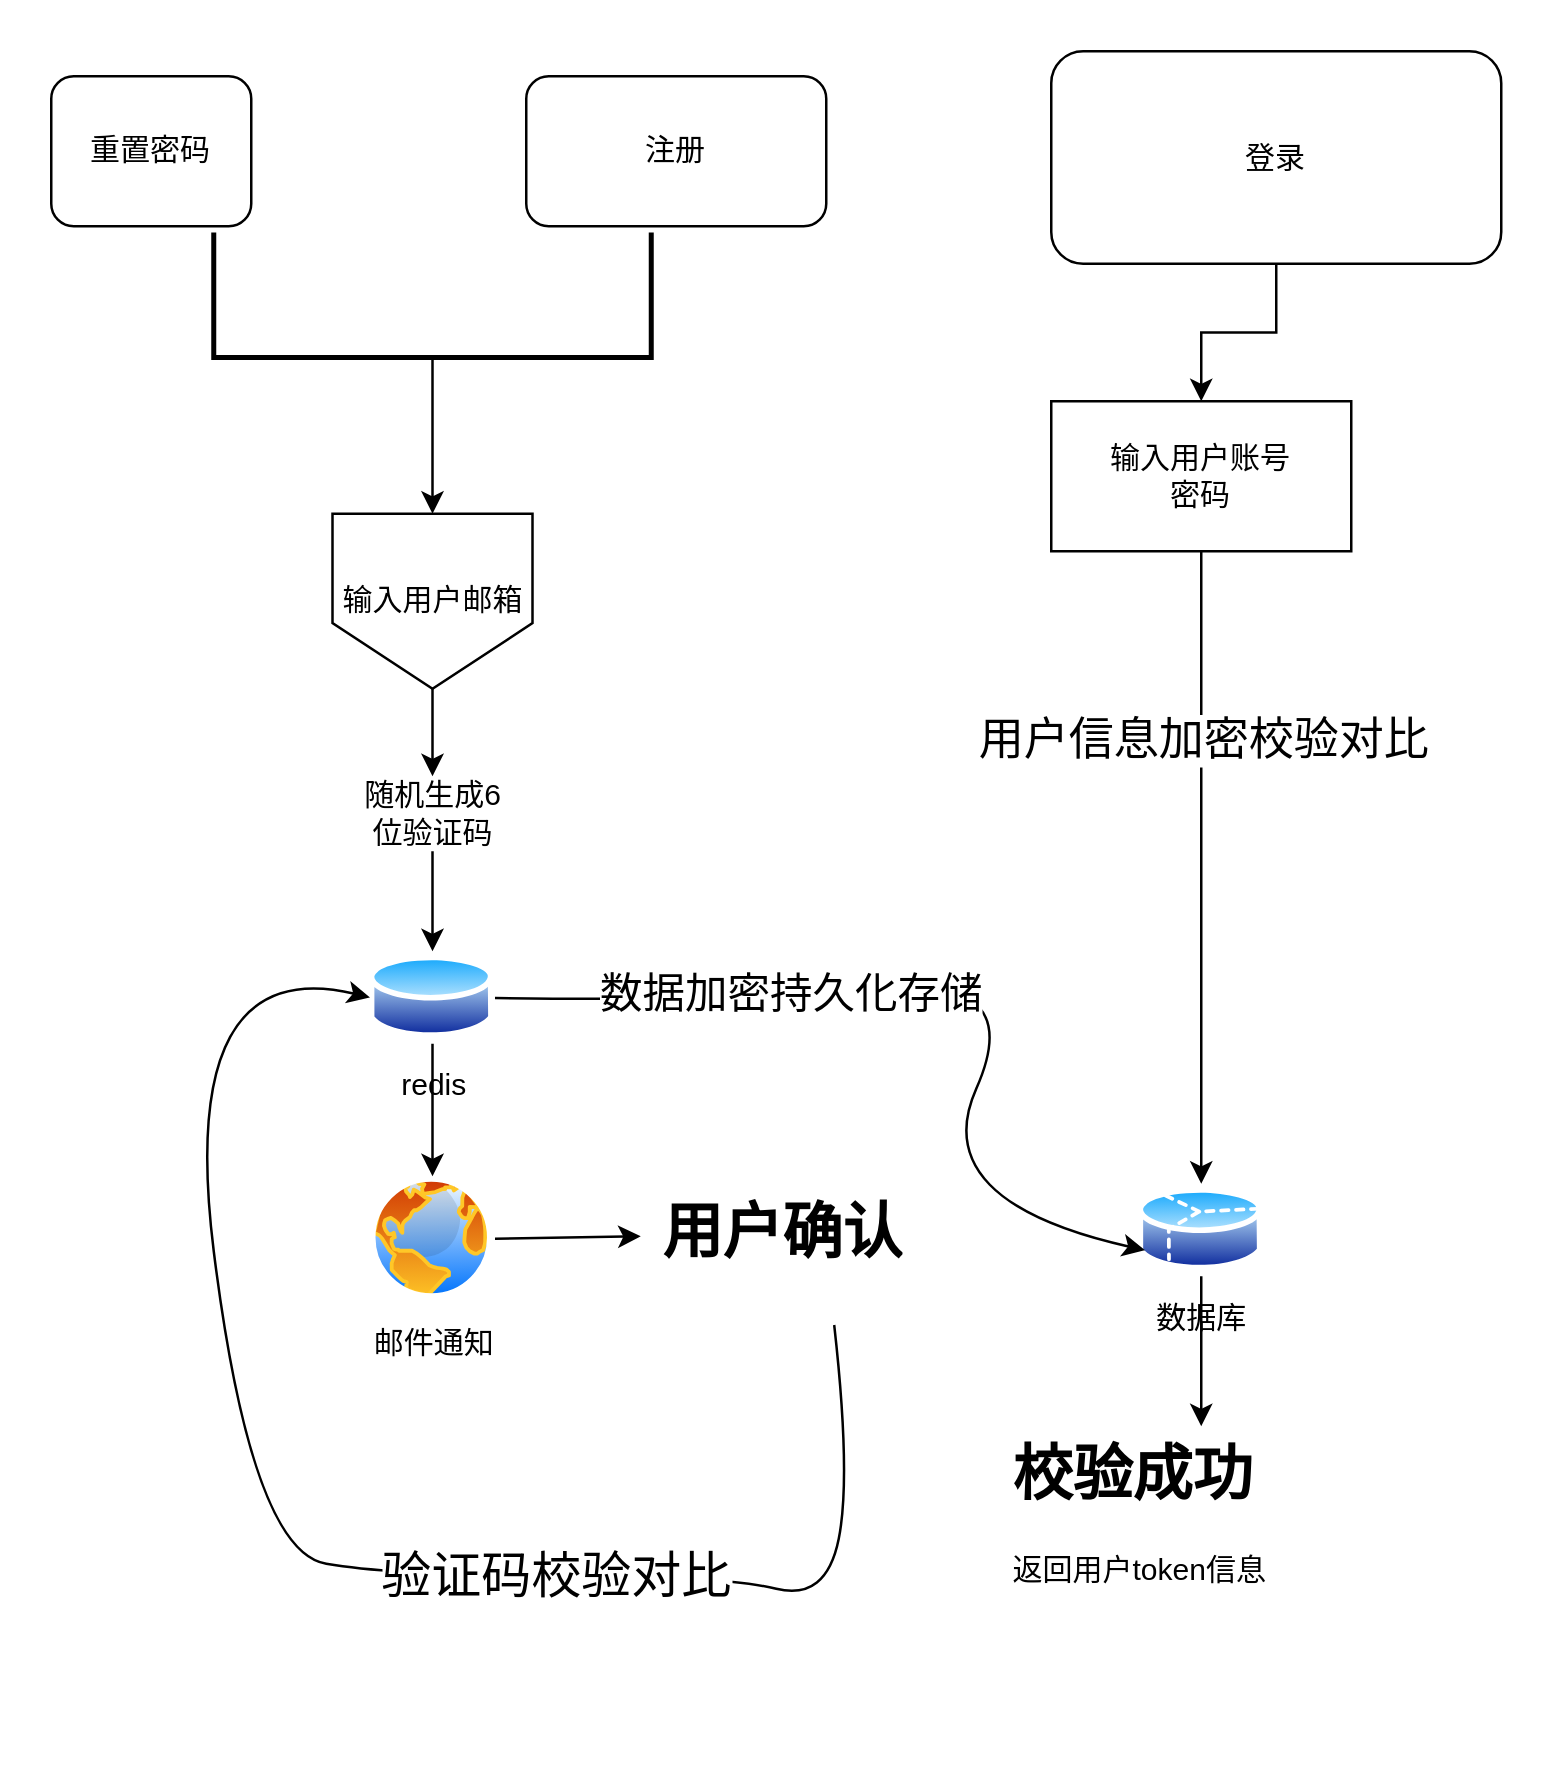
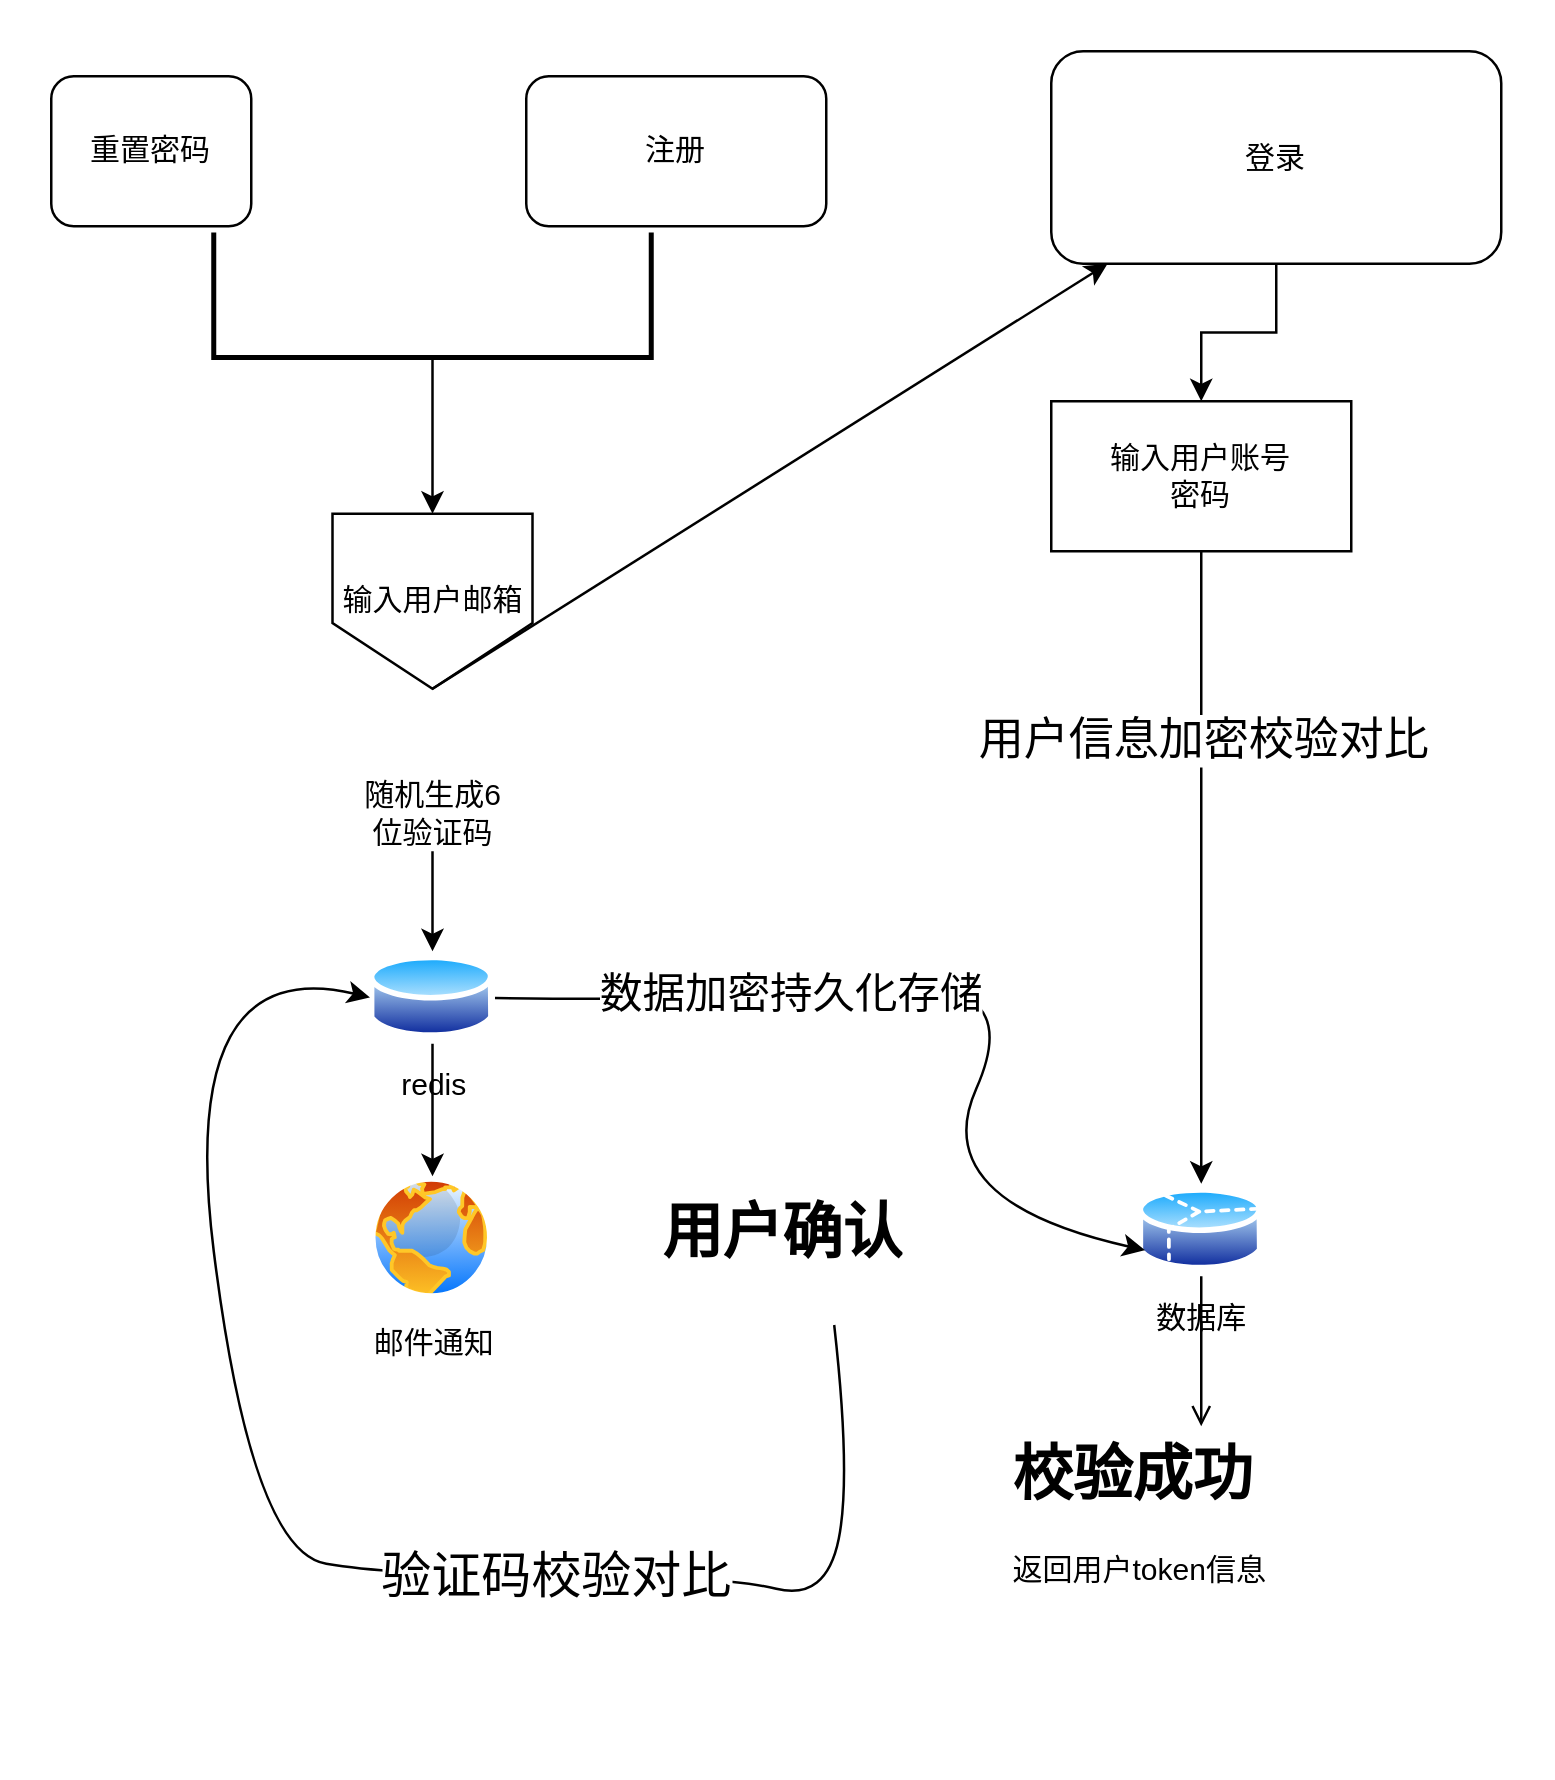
edge "输入用户邮箱" -> "随机生成6位验证码": now "输入用户邮箱" -> "登录"
edge "邮件通知" -> "用户确认": removed
edge "数据库" -> "校验成功返回用户token信息": arrowhead classic -> open
